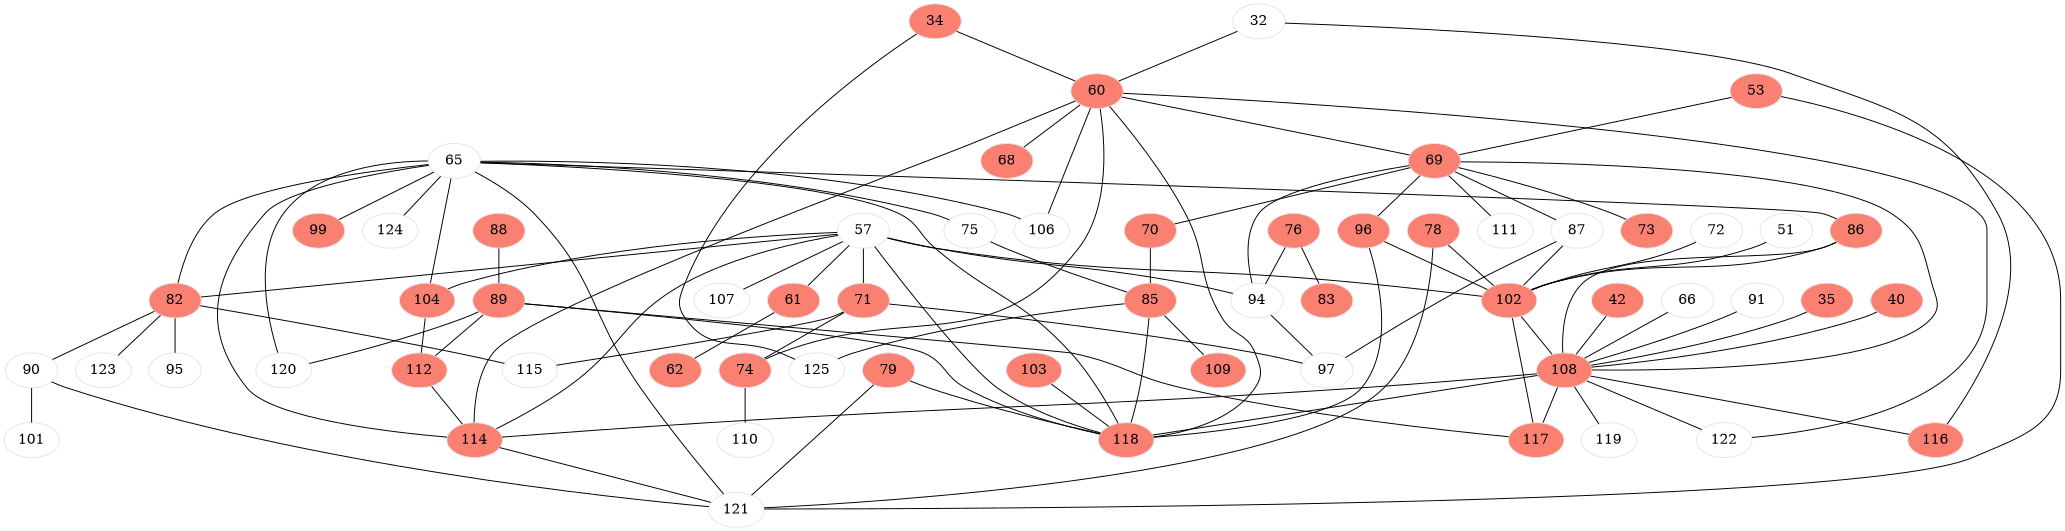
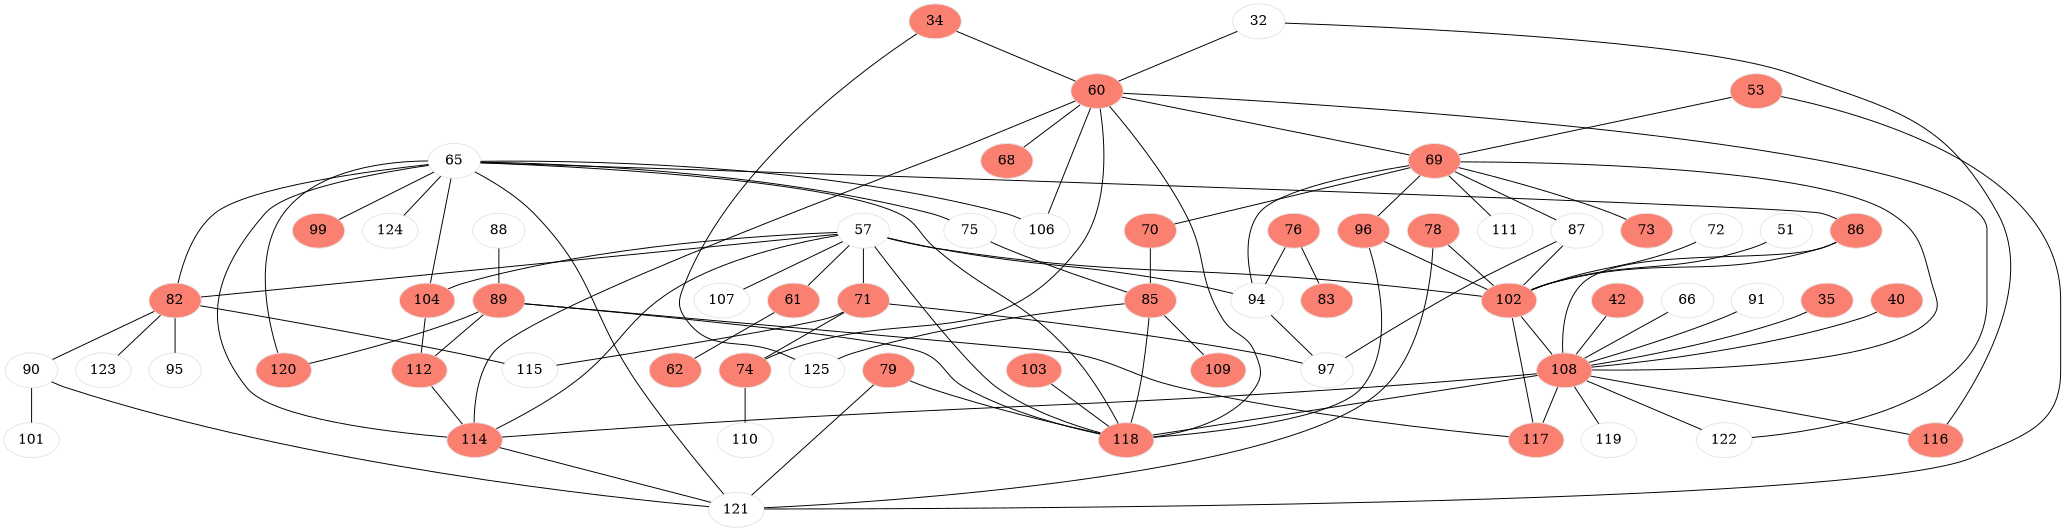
node "88": fillcolor salmon -> white
node "120": fillcolor white -> salmon
